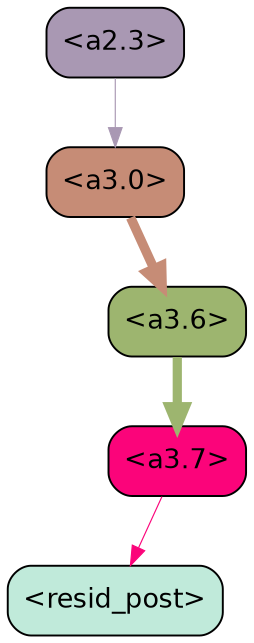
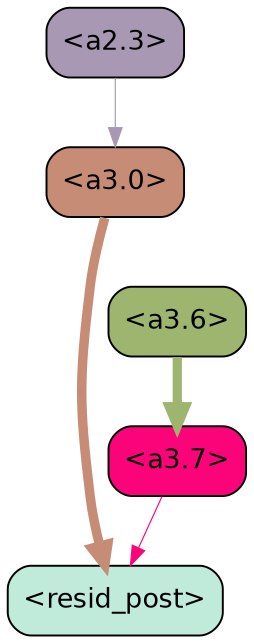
edge "<a3.0>" -> "<a3.6>": now "<a3.0>" -> "<resid_post>"
